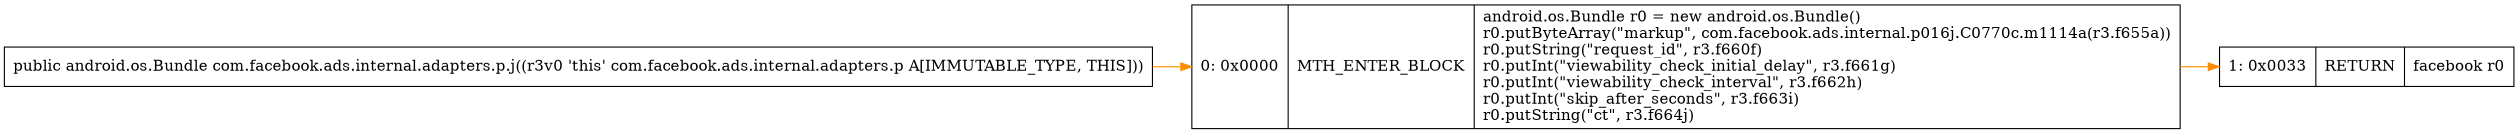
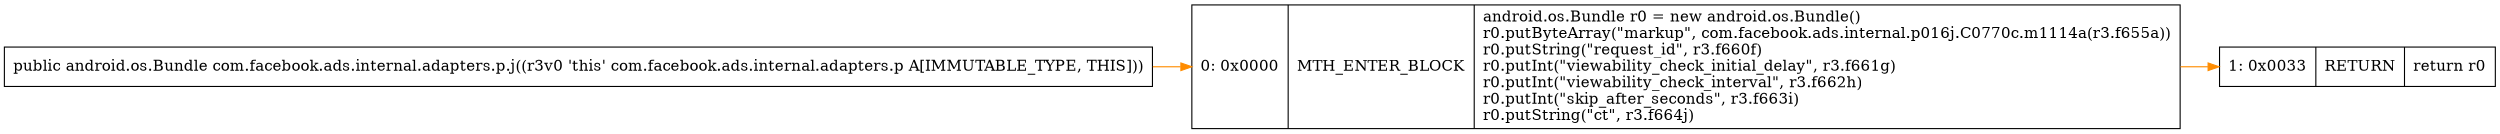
node "1: 0x0033": text "facebook r0" -> "return r0"
